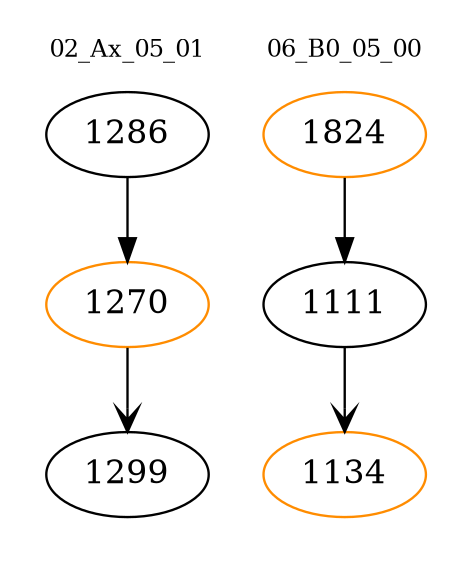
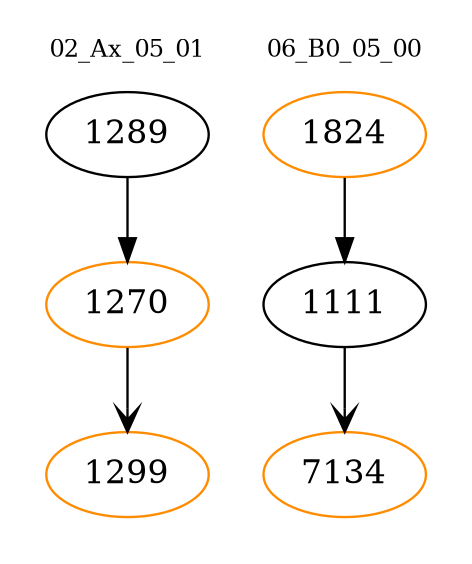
node "1286": label "1286" -> "1289"
node "1299": color black -> darkorange
node "1134": label "1134" -> "7134"
